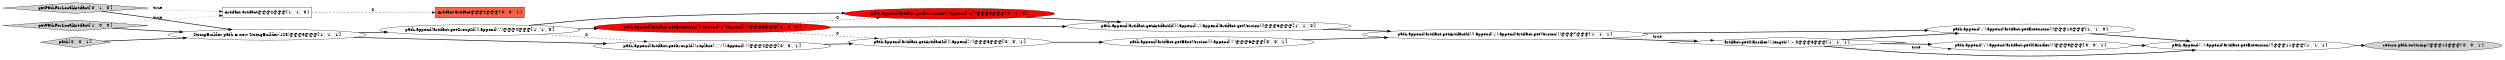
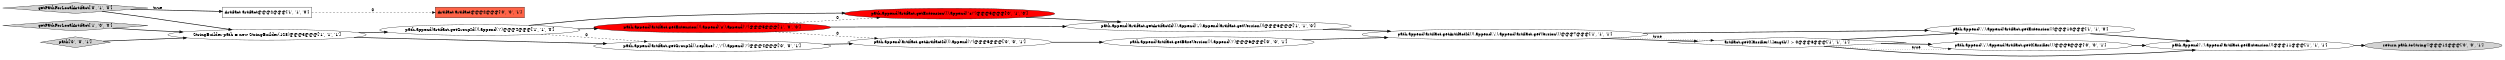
edge "getPathForLocalArtifact['0', '1', '0']" -> "Artifact artifact@@@2@@@['1', '1', '0']": style dotted -> bold
edge "getPathForLocalArtifact['1', '0', '0']" -> "Artifact artifact@@@2@@@['1', '1', '0']": removed, label "true"
